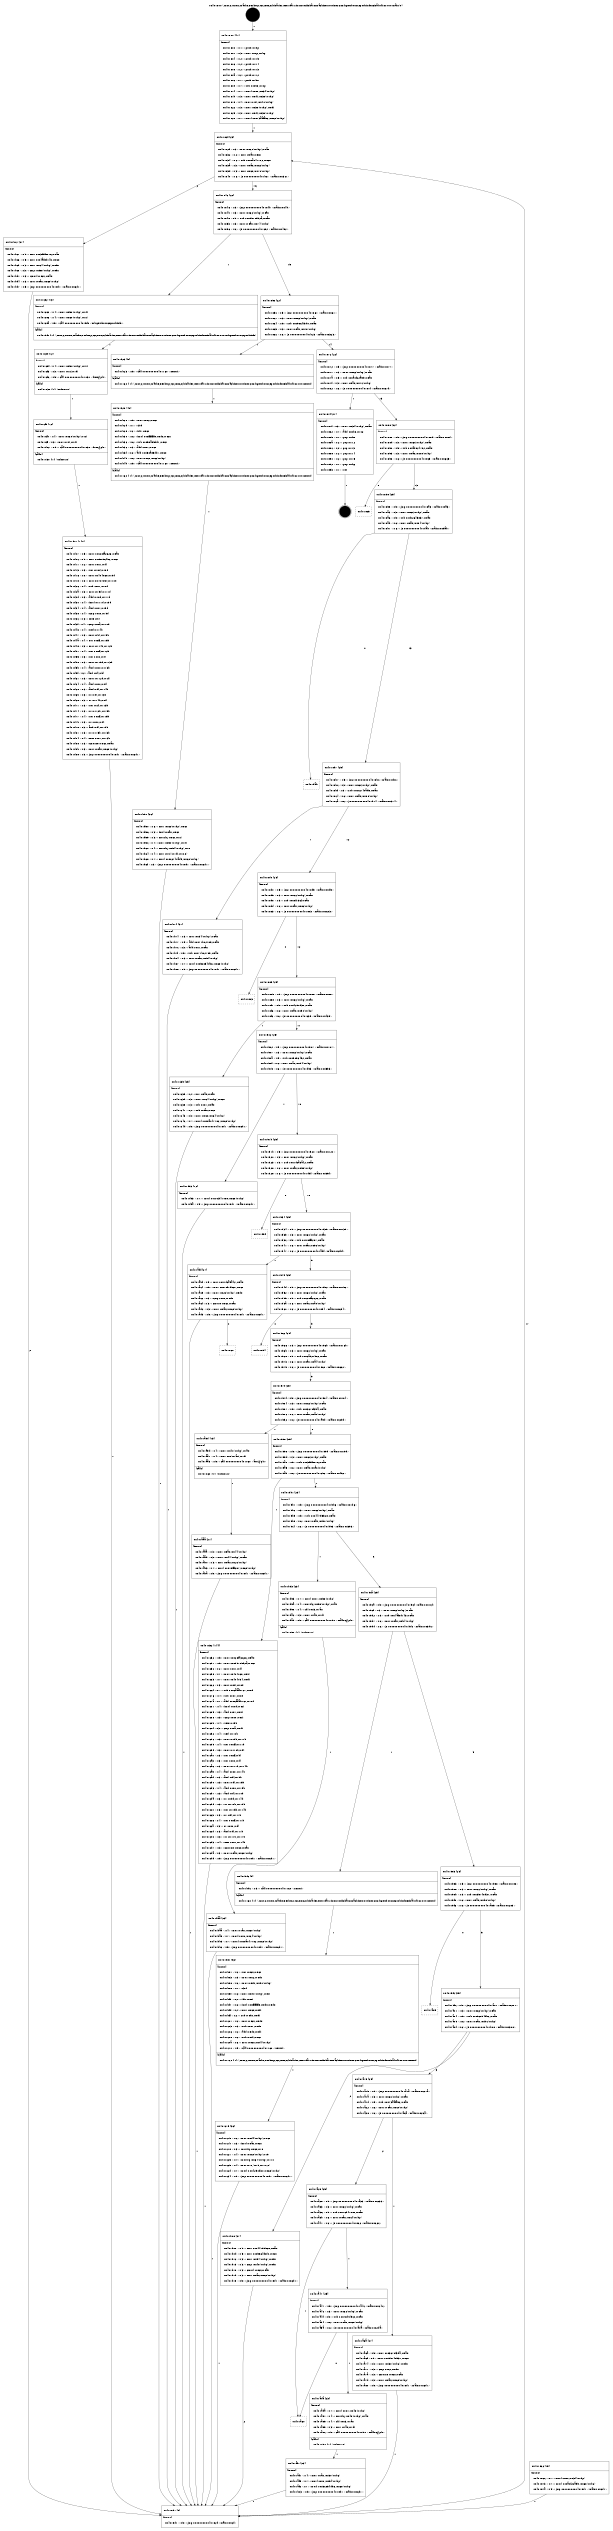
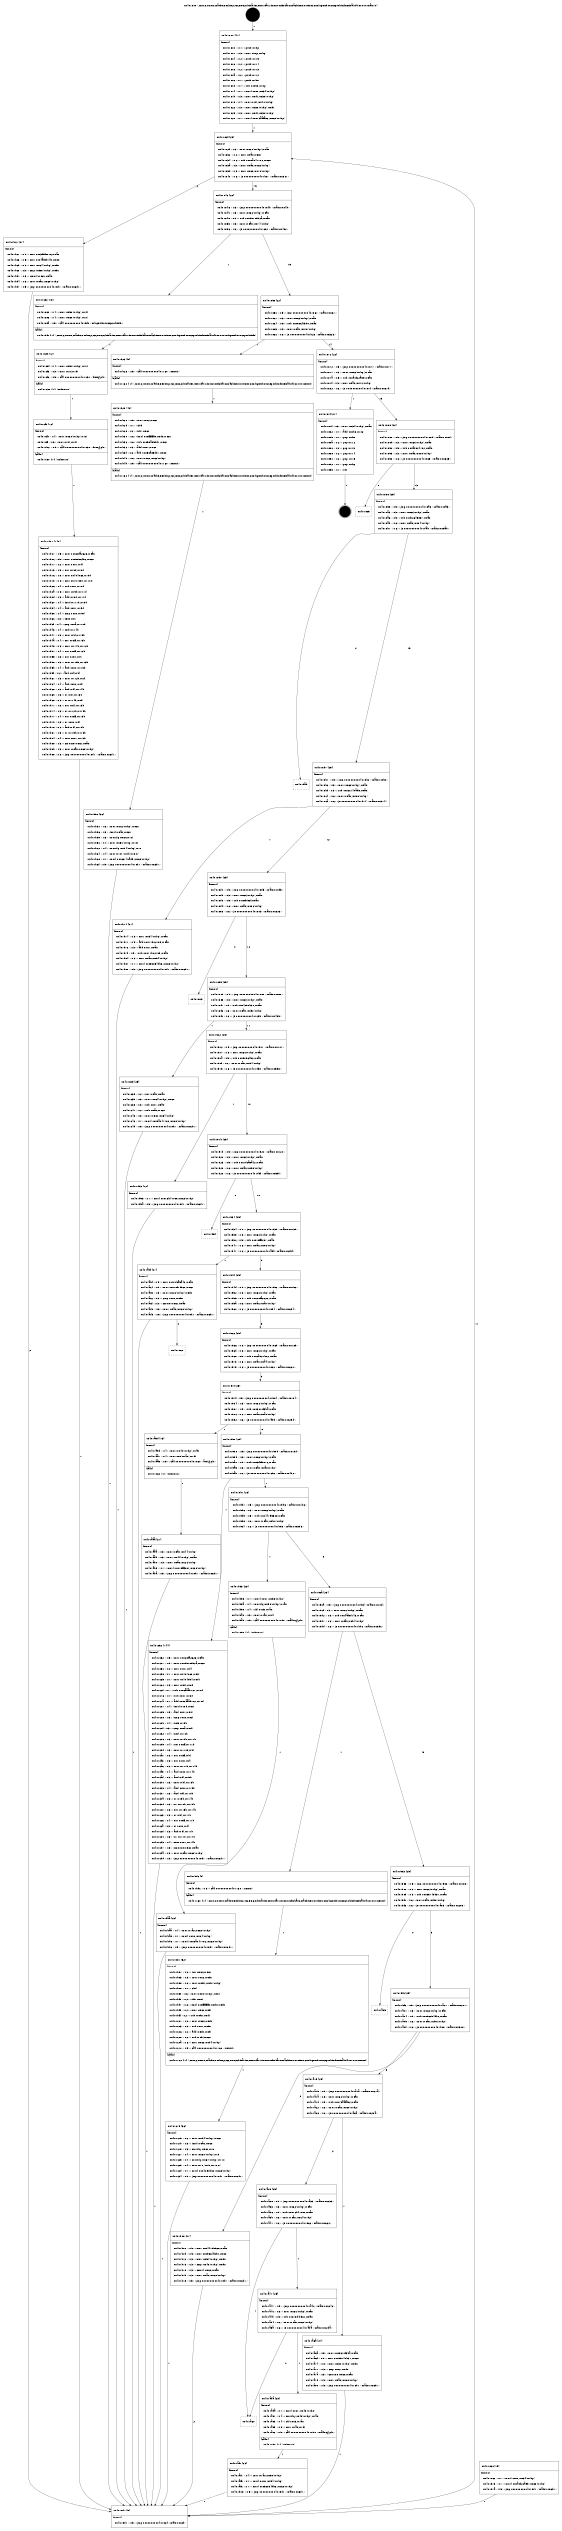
node "0x401e94": removed
